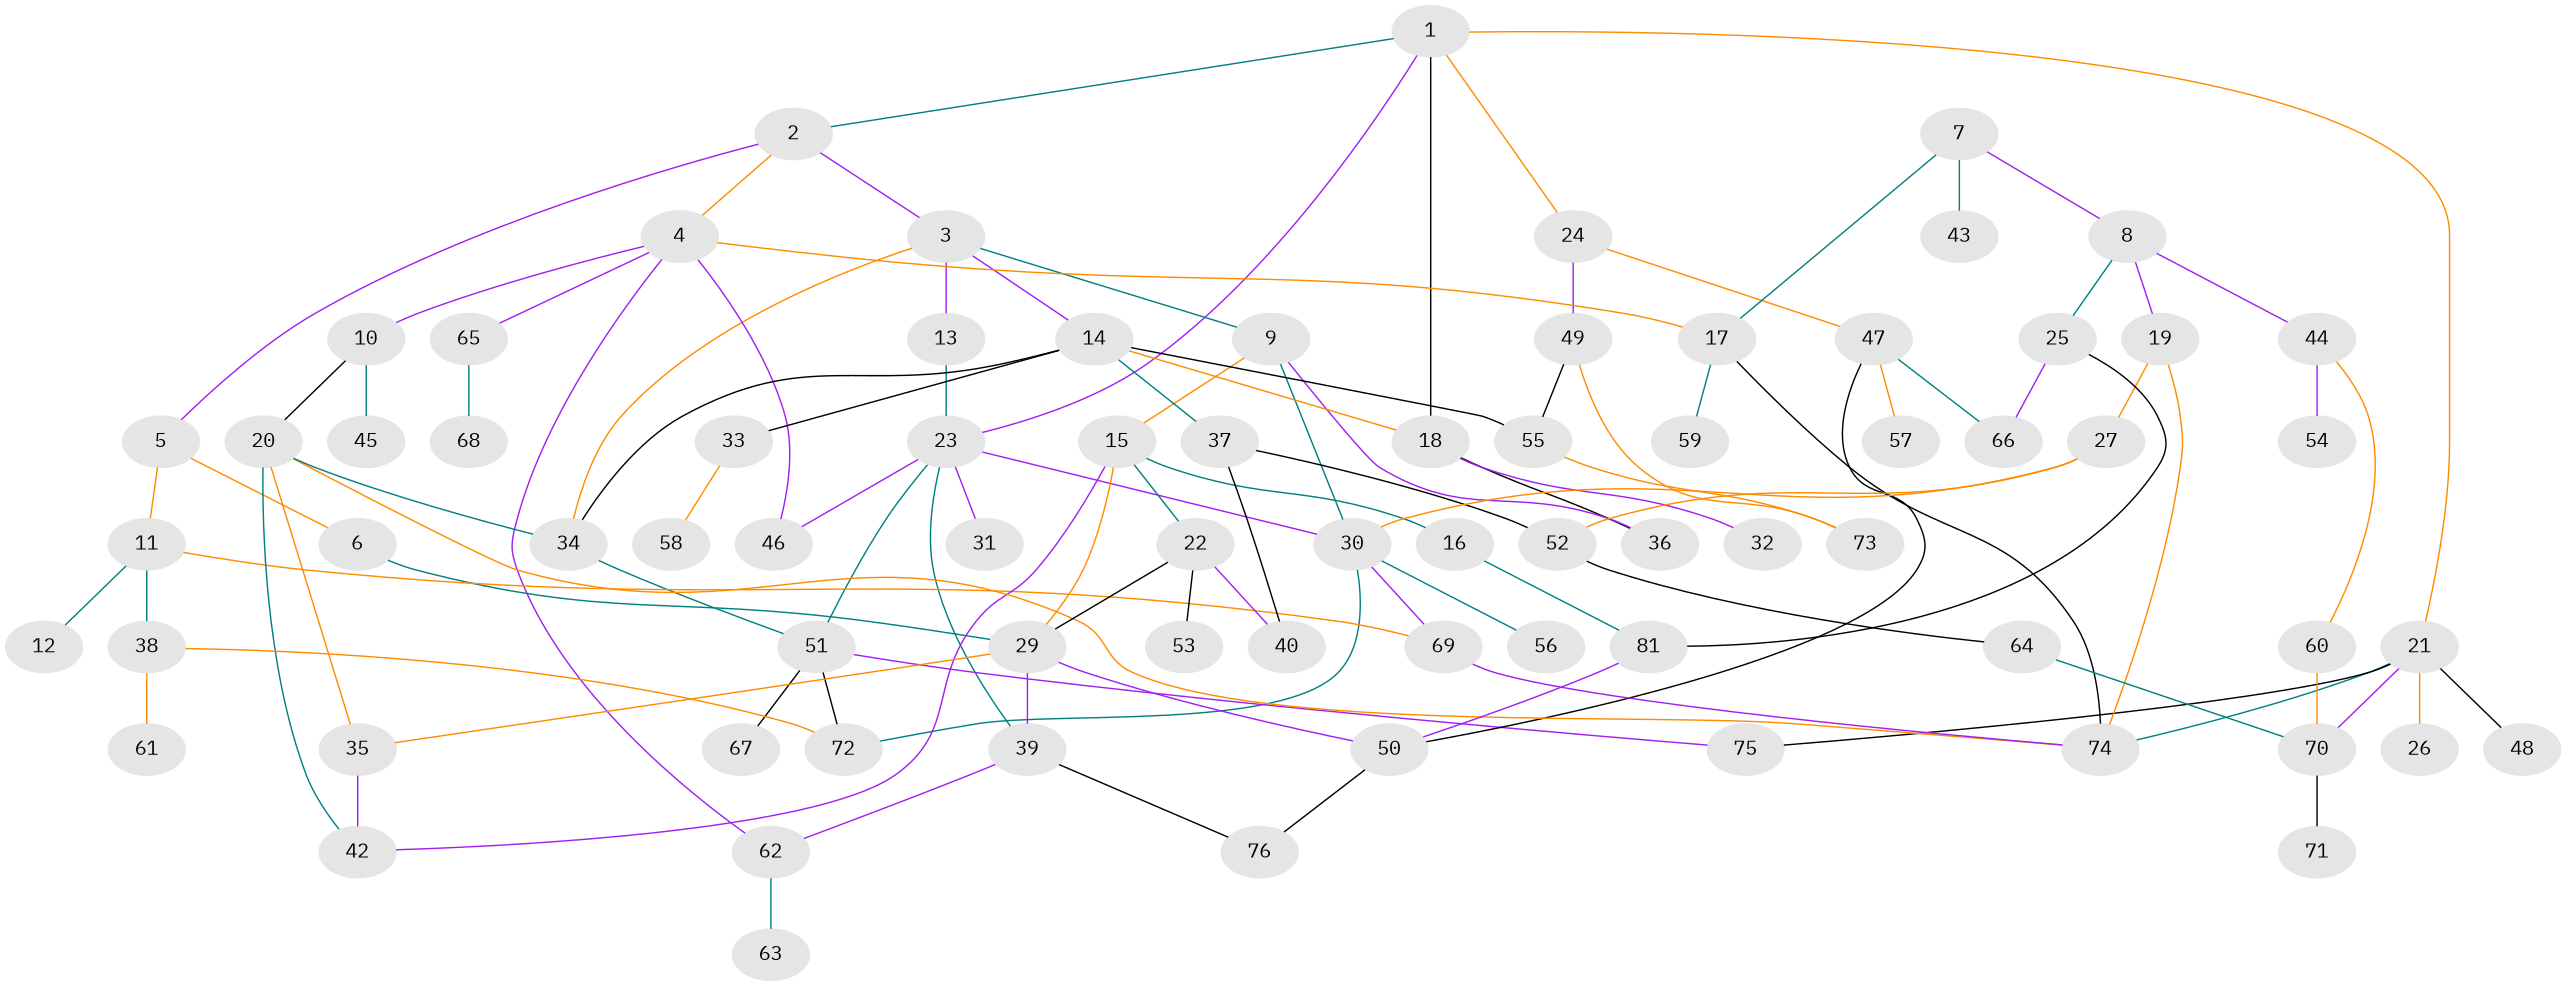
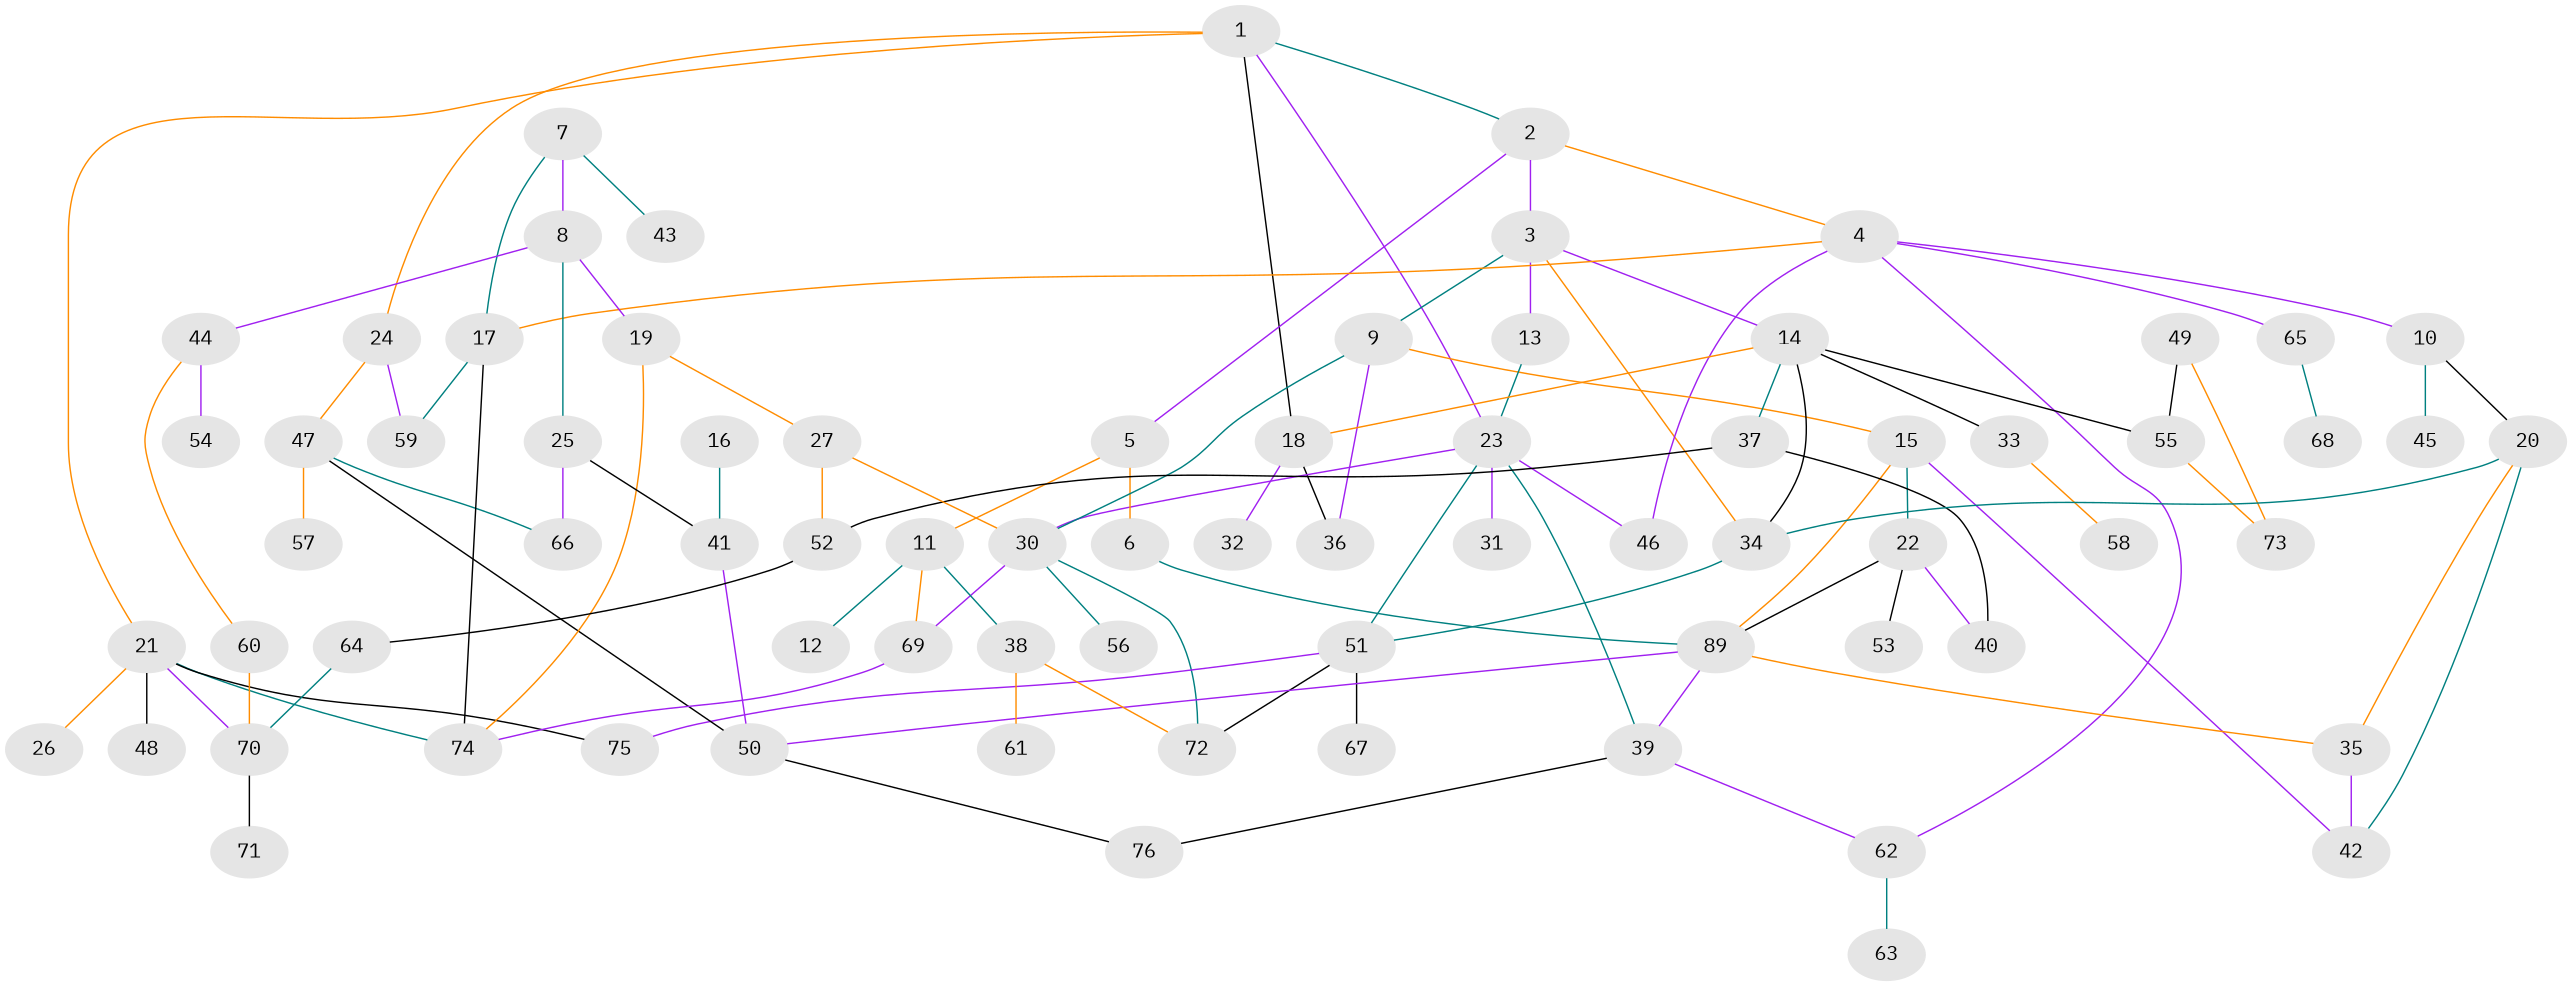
edge "24" -- "49": now "24" -- "59"
edge "15" -- "16": removed
node "29": label "29" -> "89"
node "81": label "81" -> "41"
edge "20" -- "74": removed
